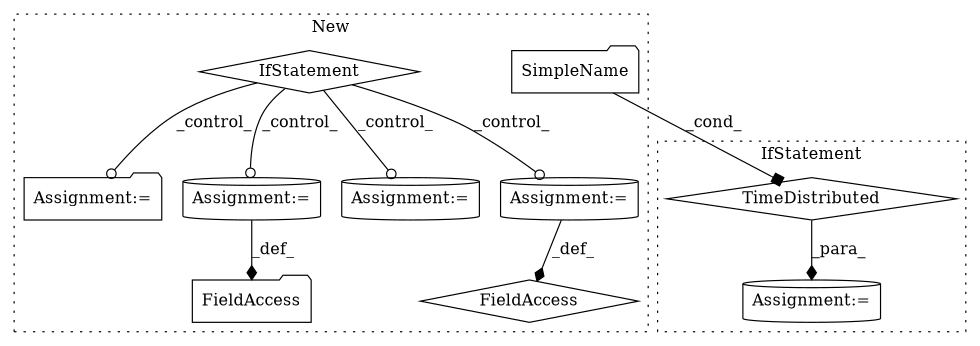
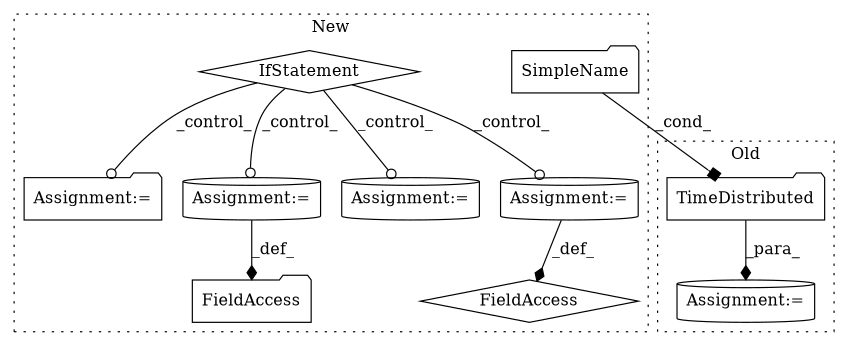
cluster "IfStatement": label "IfStatement" -> "Old"
node "TimeDistributed": shape diamond -> folder
